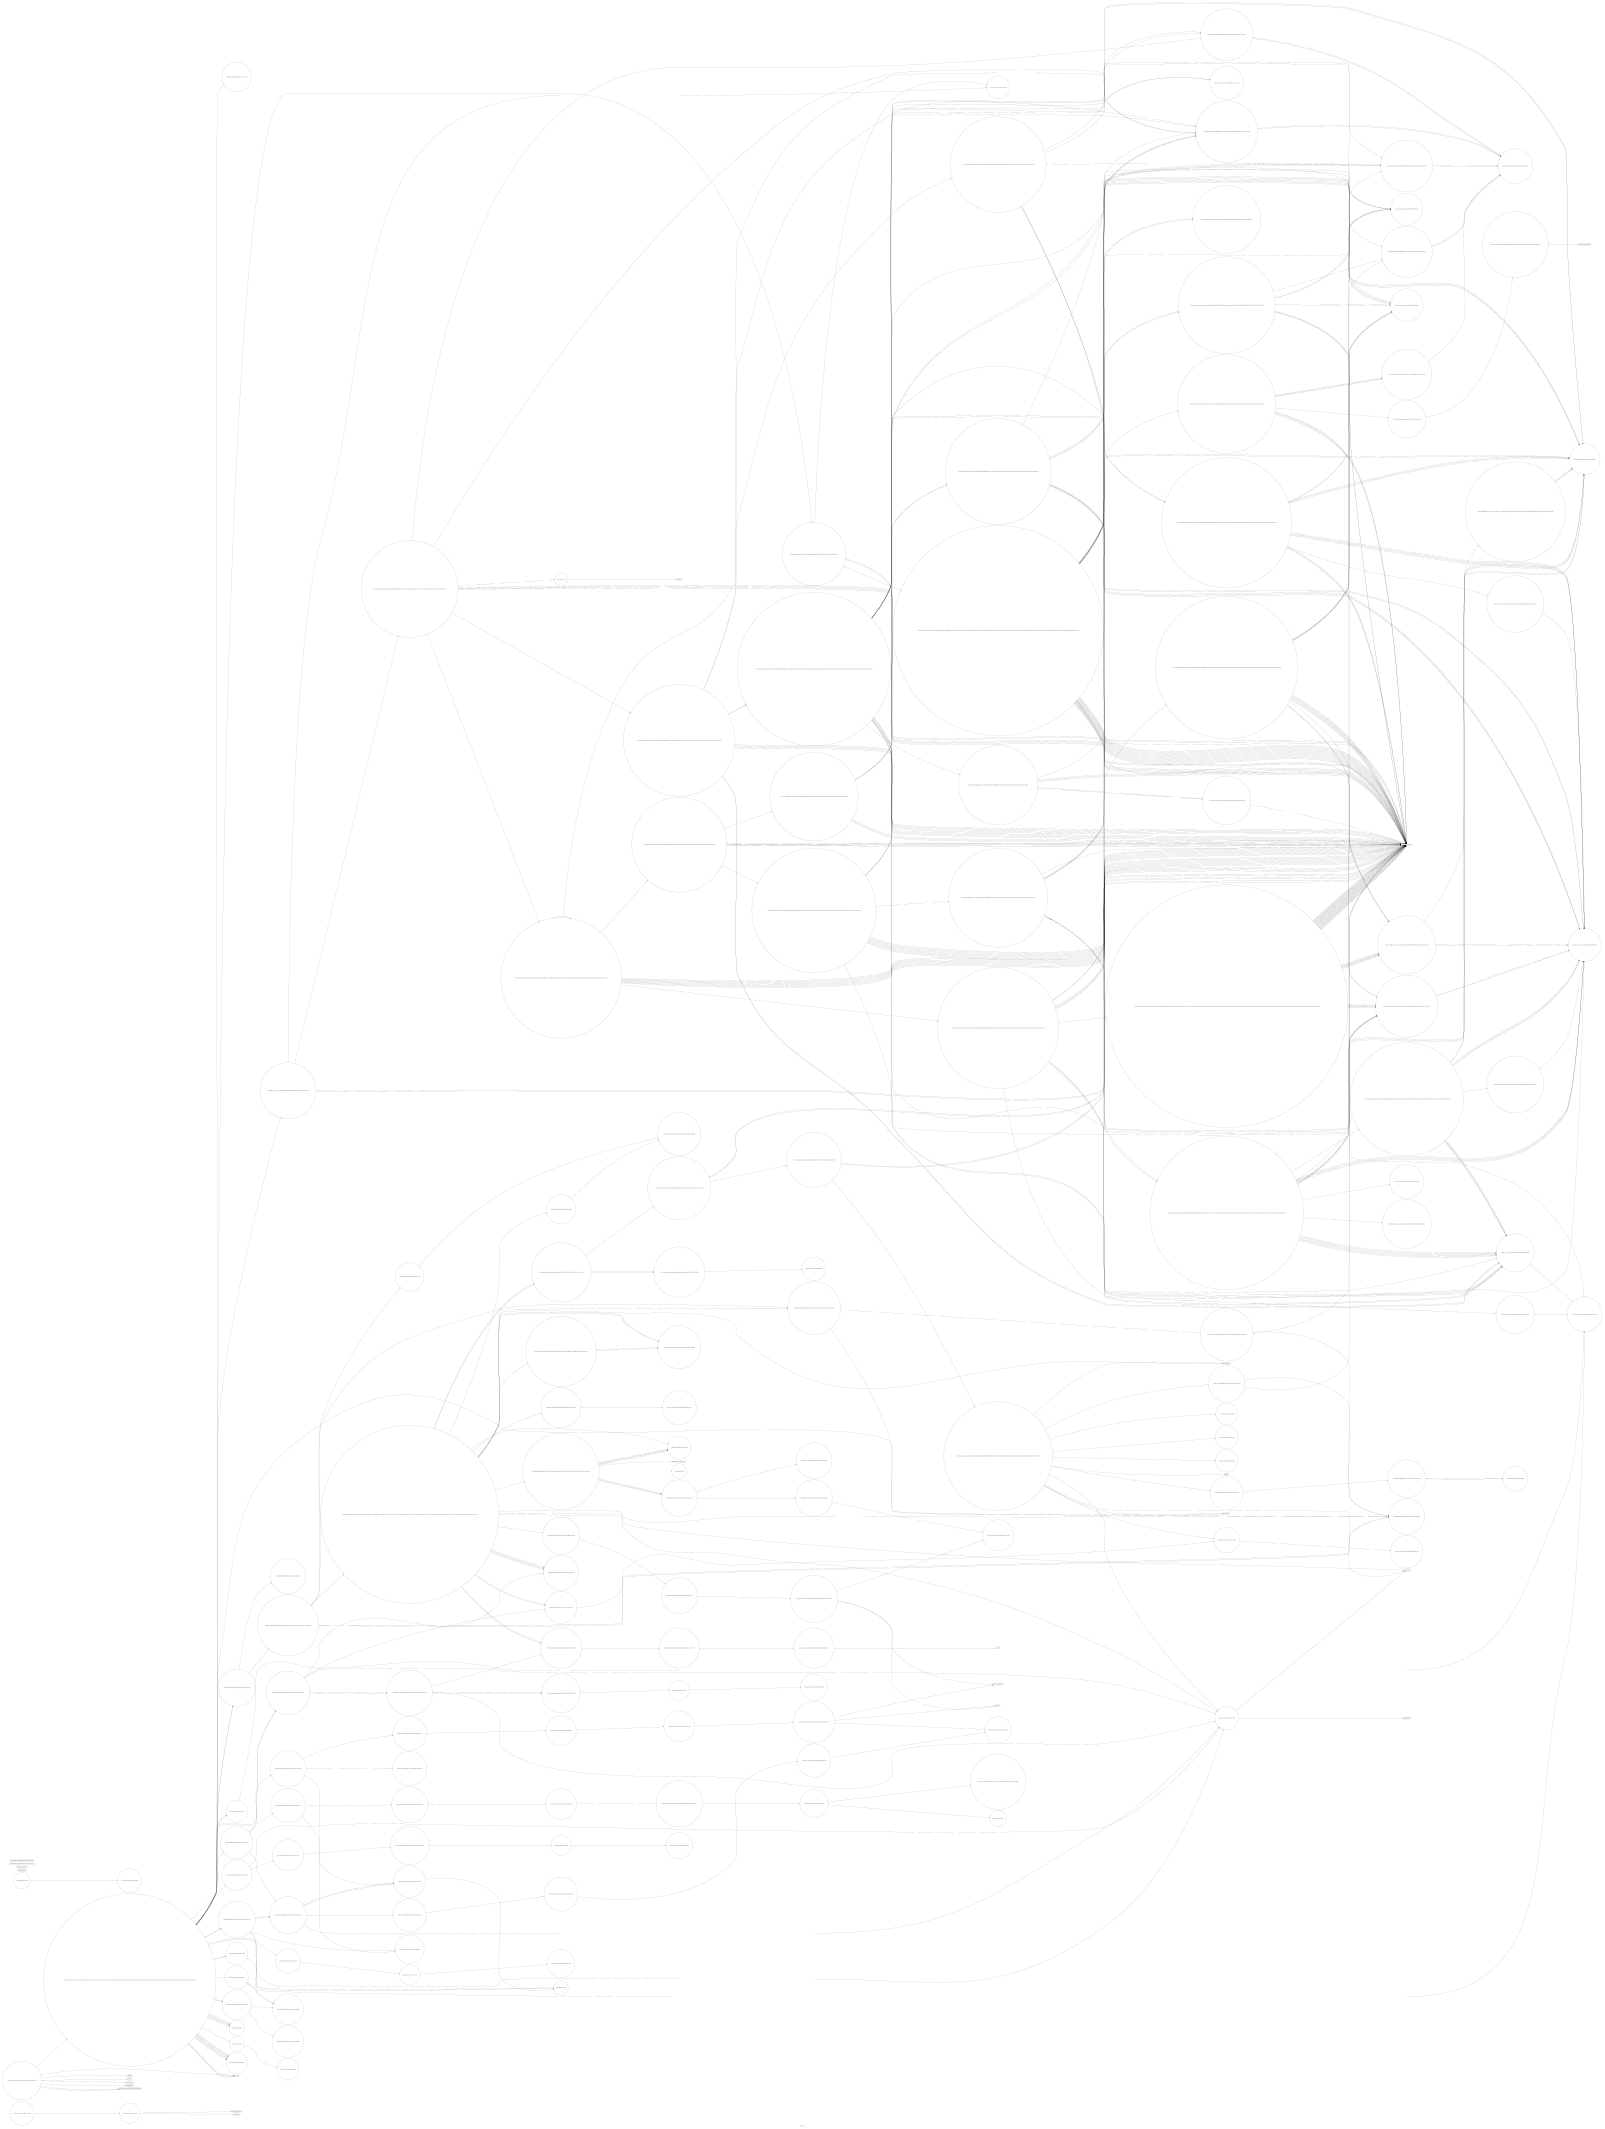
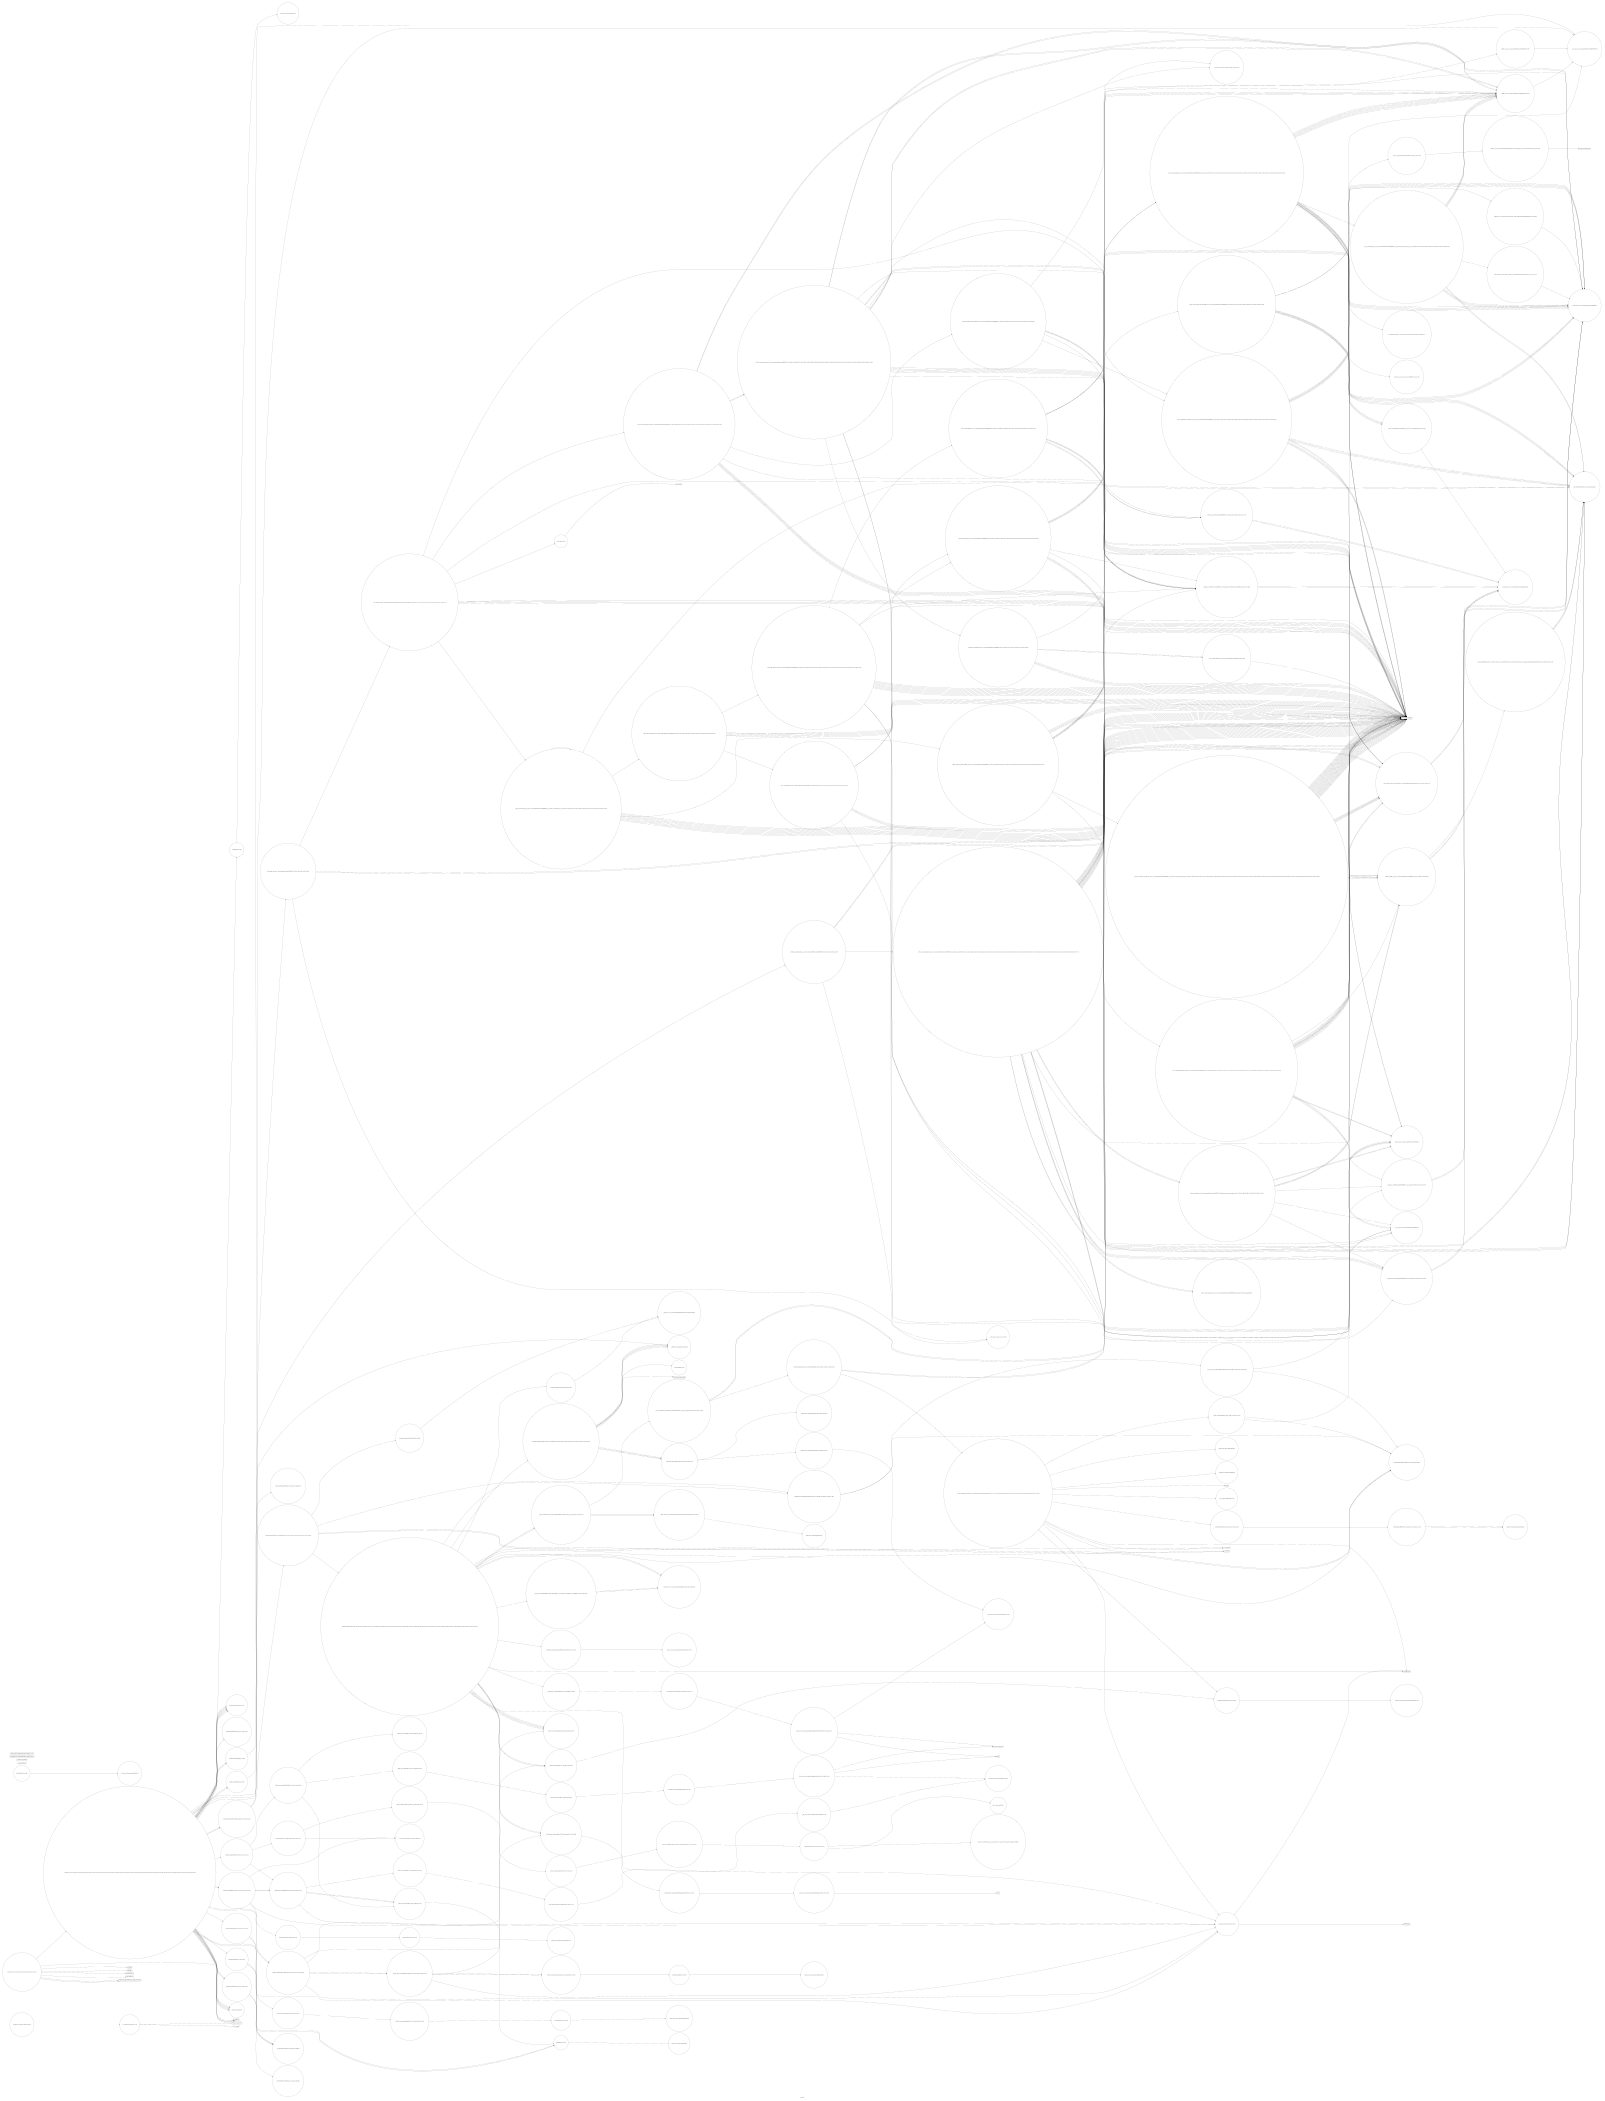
node "{_ZN9__gnu_cxx13new_allocatorIiED2Ev}": added
